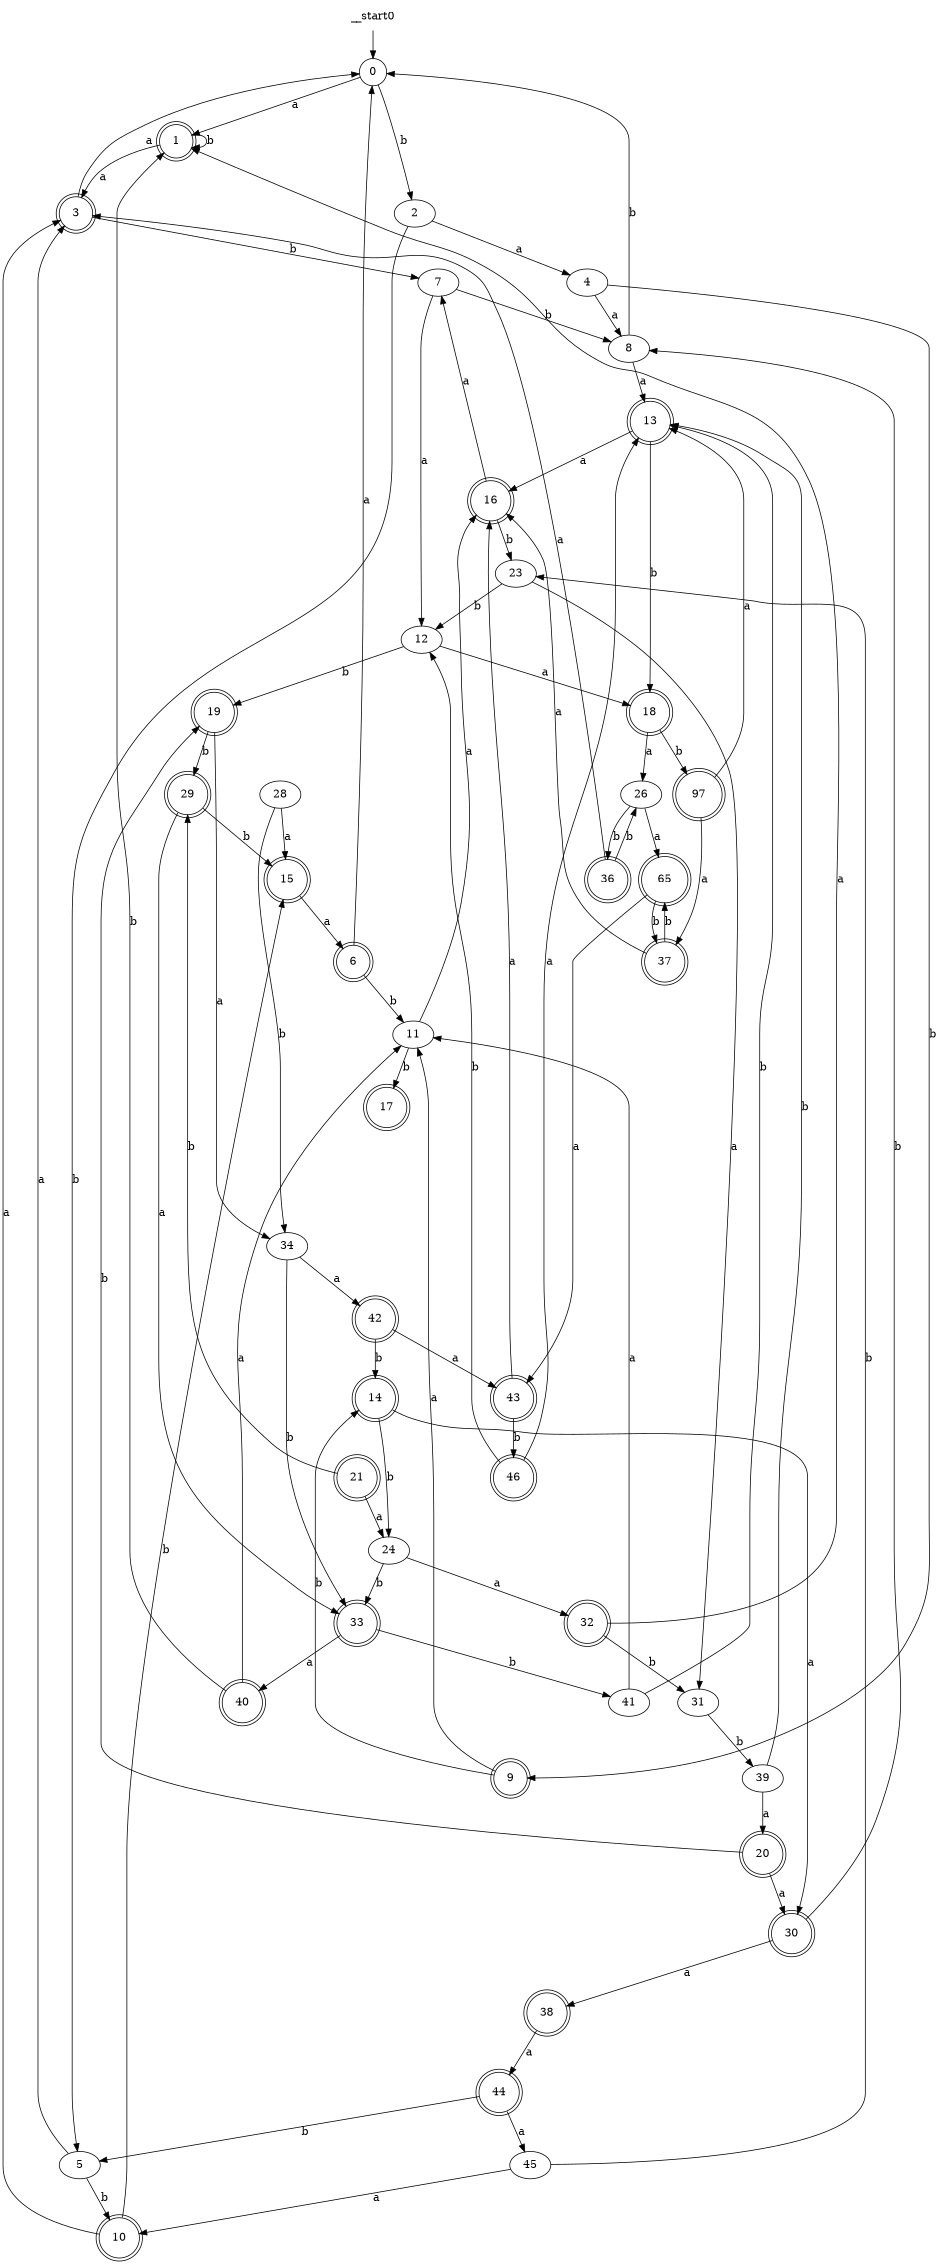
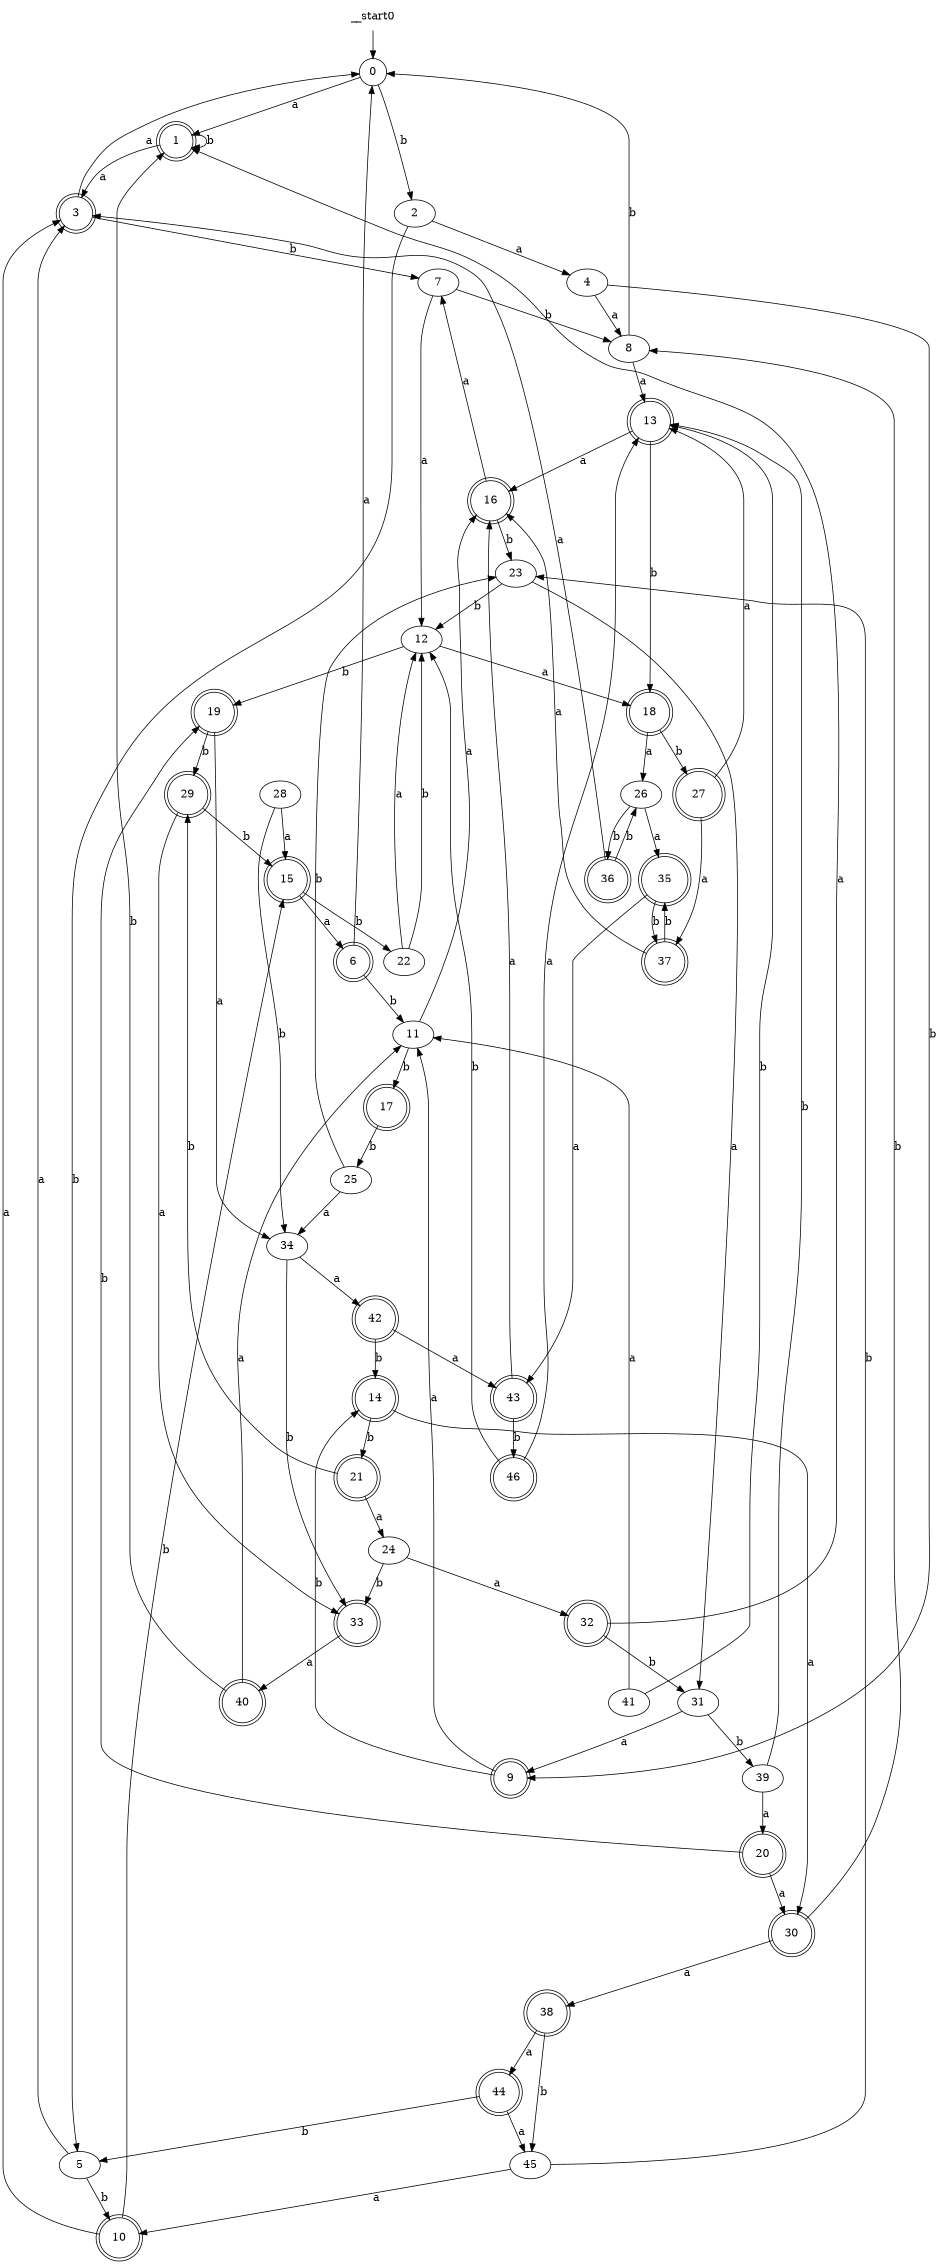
node "97": label "97" -> "27"
node "65": label "65" -> "35"
node "22": added
node "25": added
edge "14" -> "24": now "14" -> "21"
edge "33" -> "41": removed, label "b"
edge "31" -> "9": added, label "a"
edge "38" -> "45": added, label "b"
